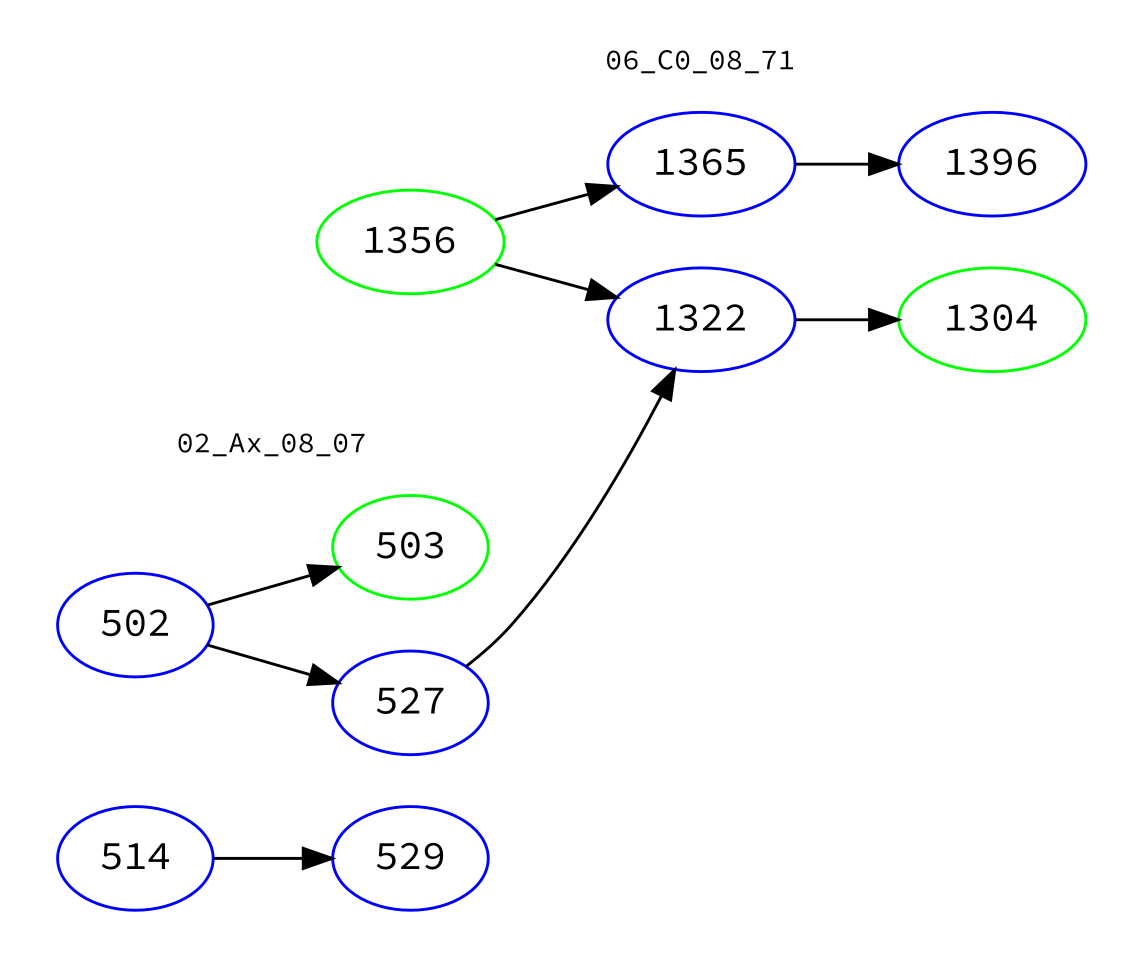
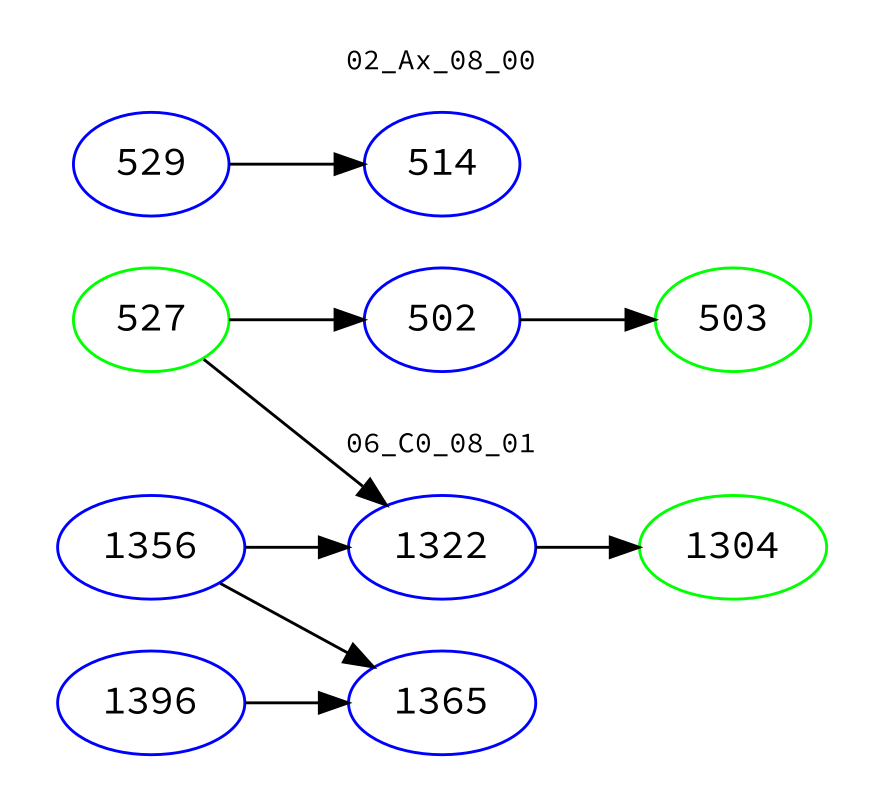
cluster "06_C0_08_71": label "06_C0_08_71" -> "06_C0_08_01"
edge "1365" -> "1396": reversed
node "1356": color green -> blue
cluster "02_Ax_08_07": label "02_Ax_08_07" -> "02_Ax_08_00"
edge "502" -> "527": reversed
node "527": color blue -> green
edge "514" -> "529": reversed
